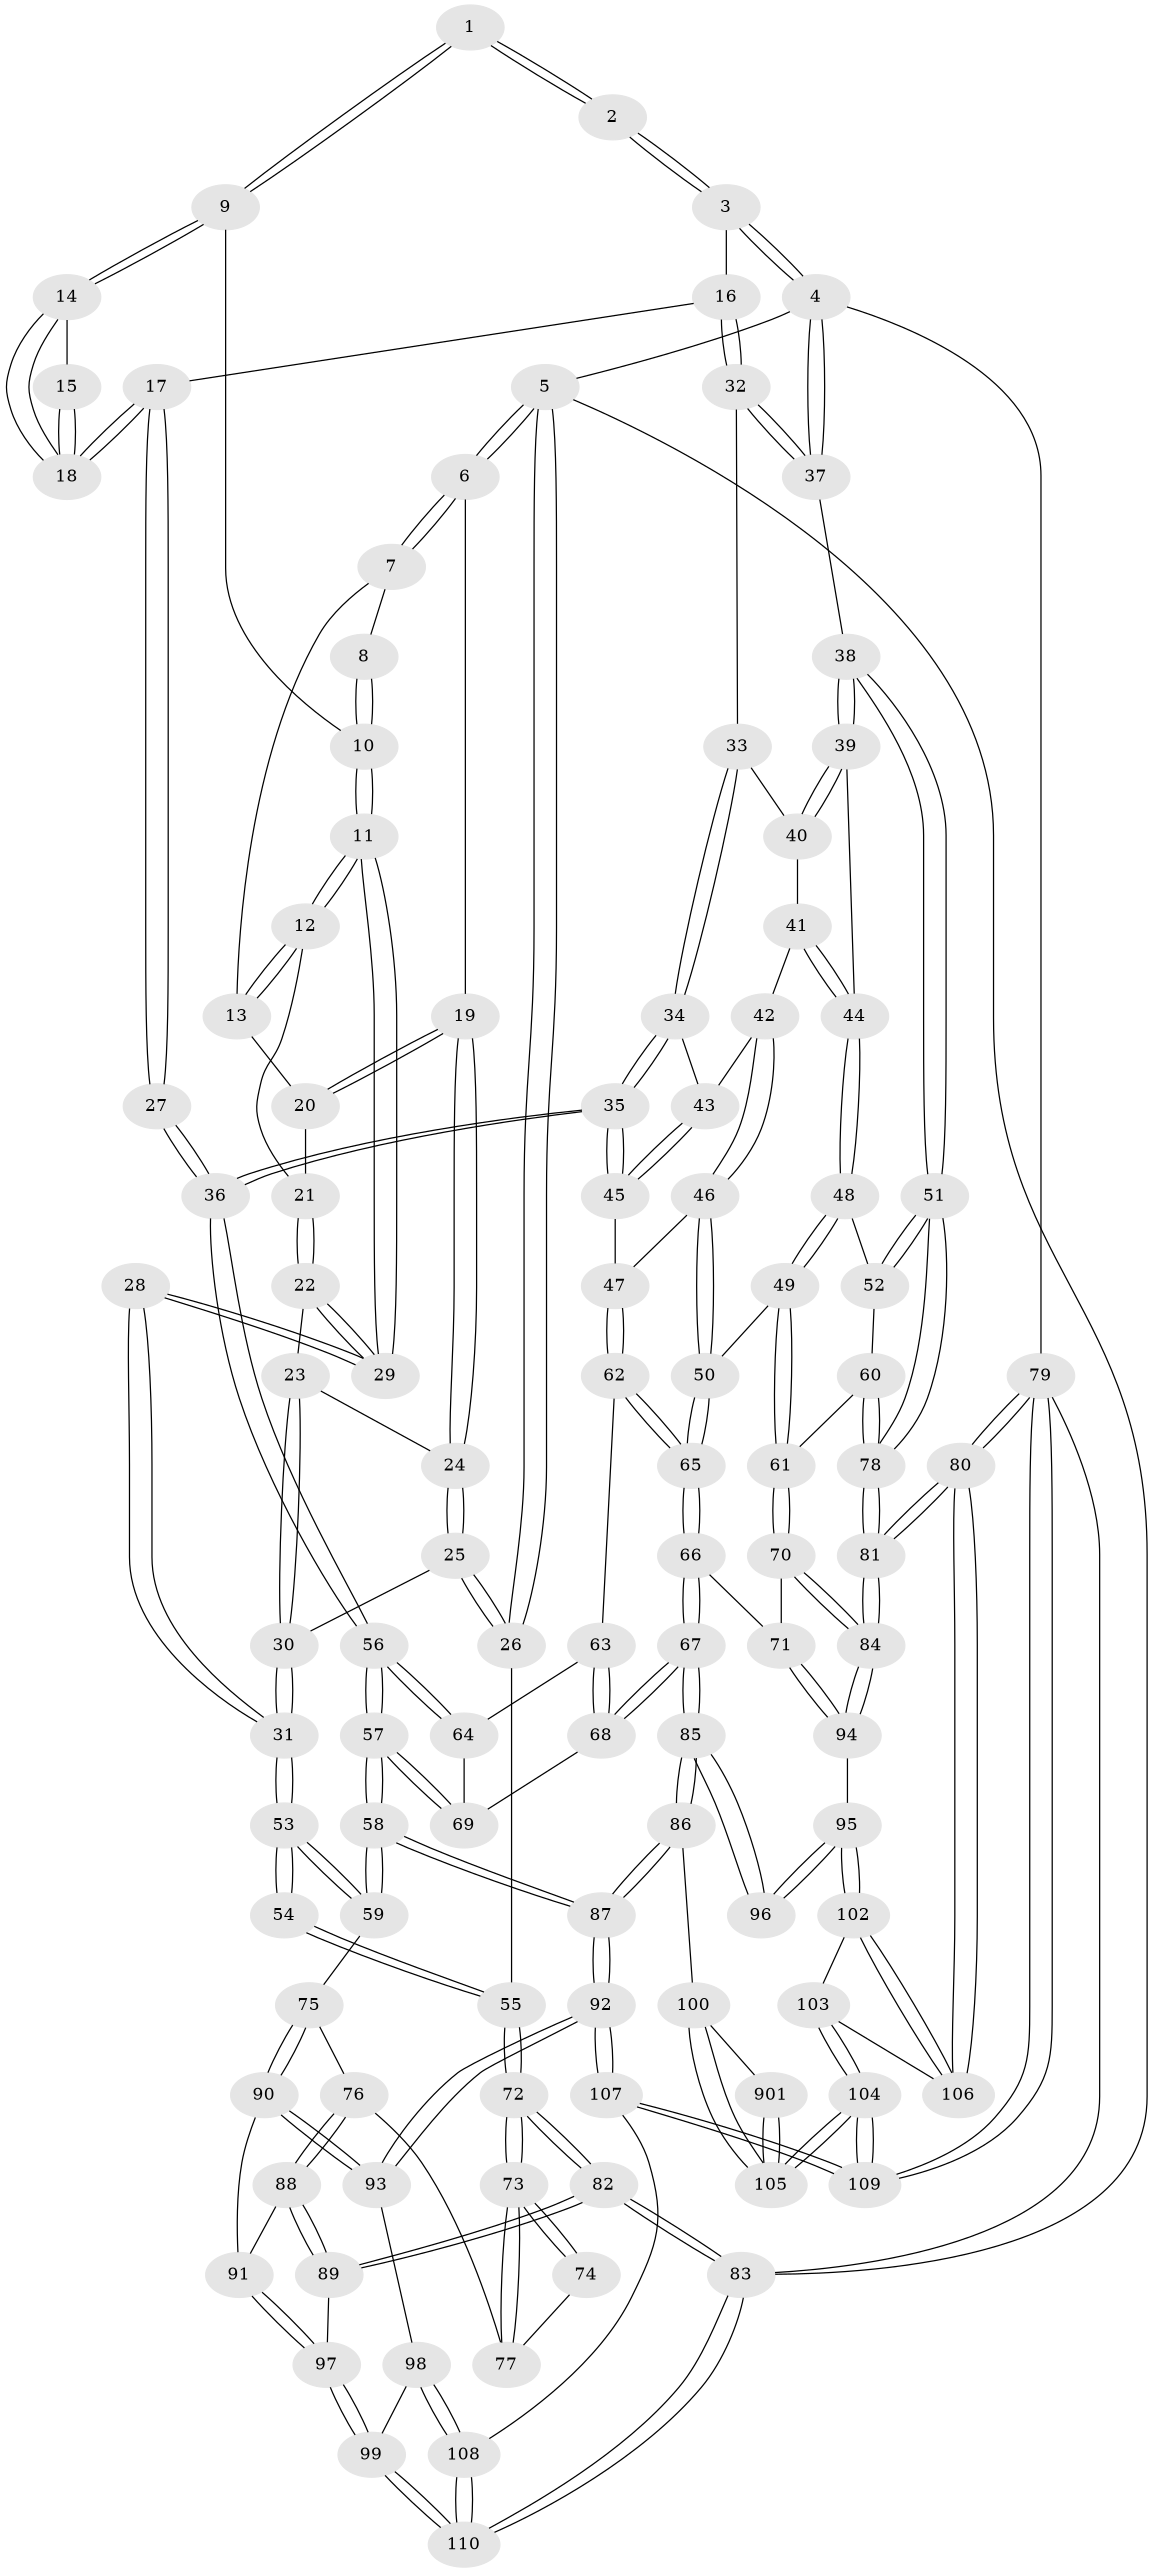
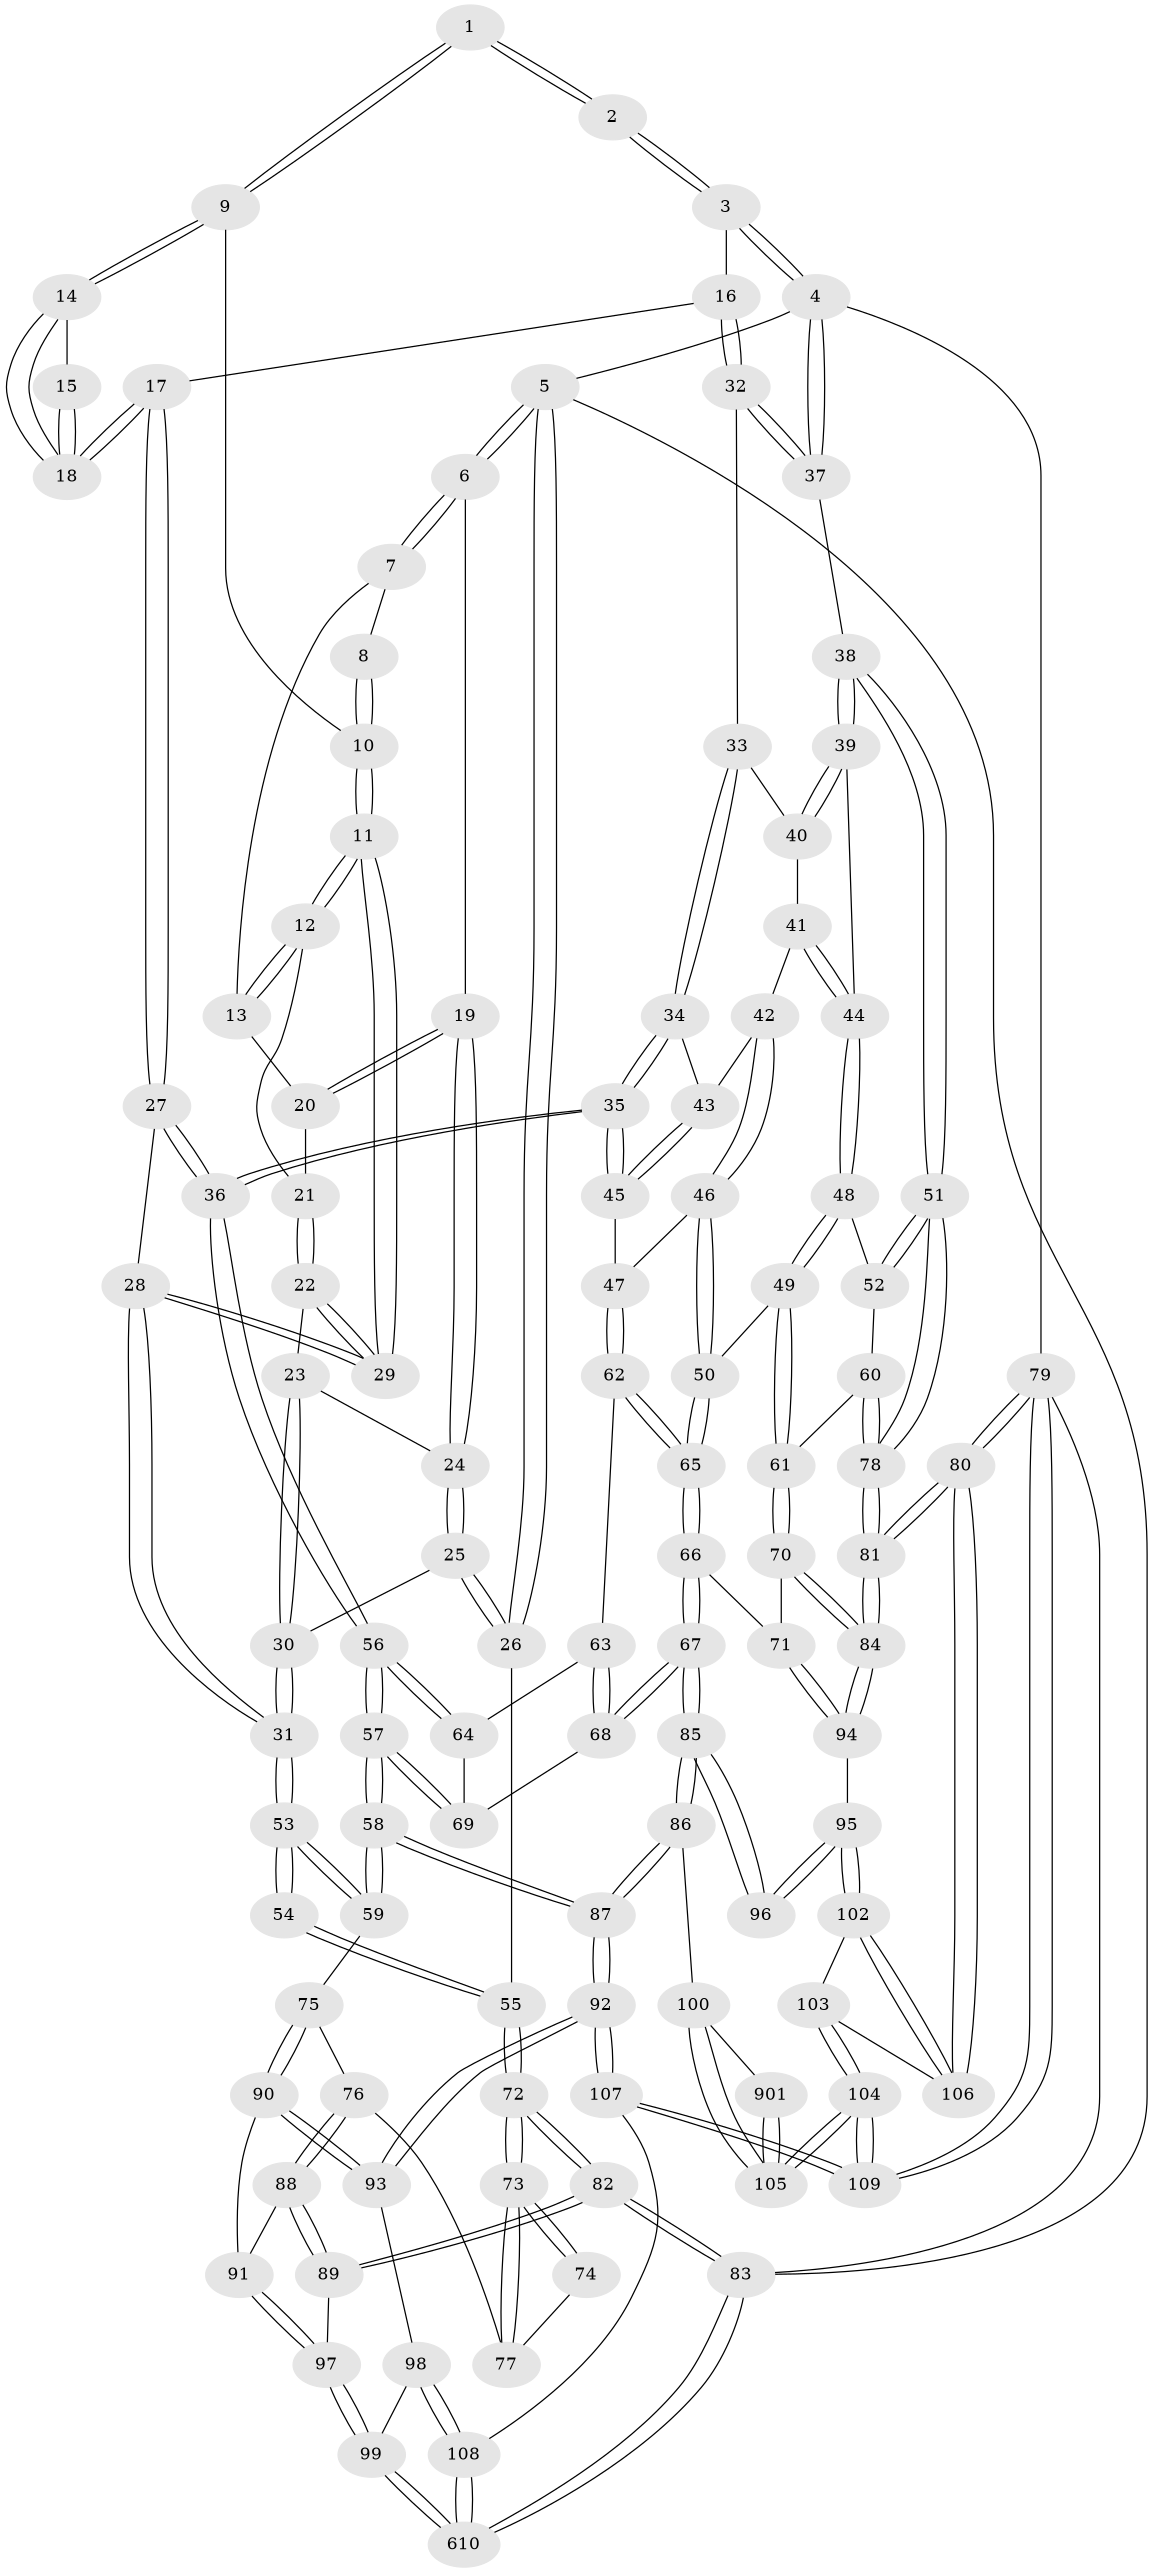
edge "27" -- "28": added
node "110": label "110" -> "610"
